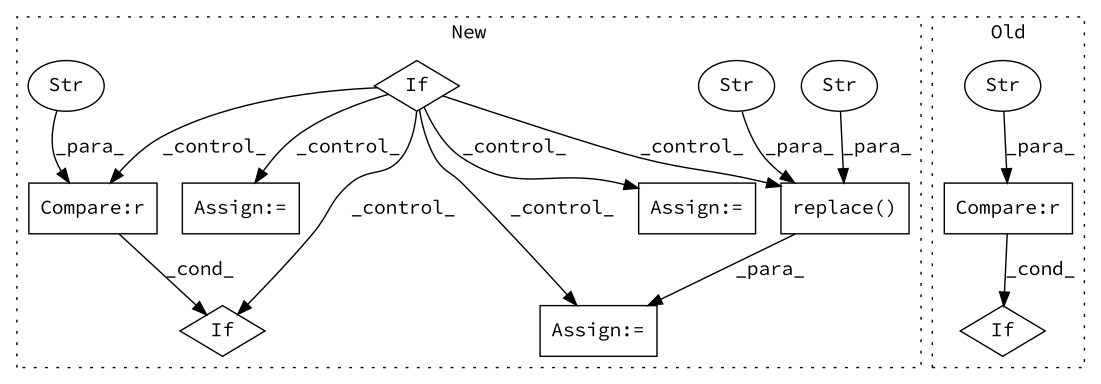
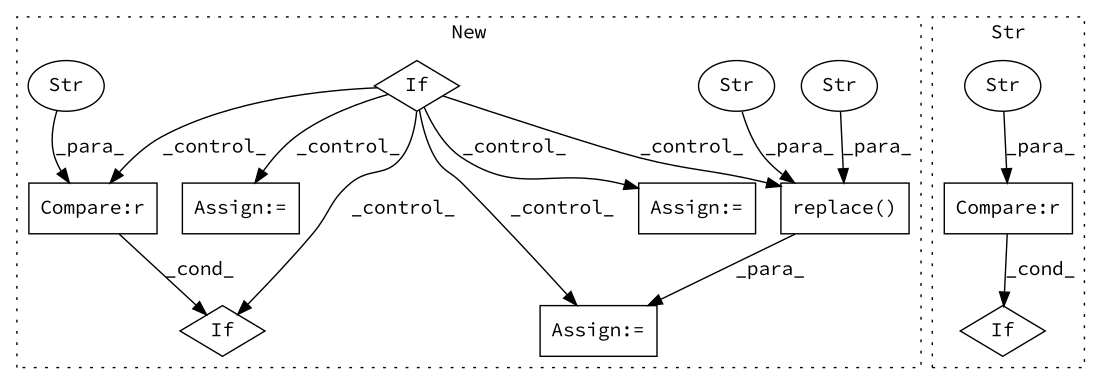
cluster "Old": label "Old" -> "Str"
